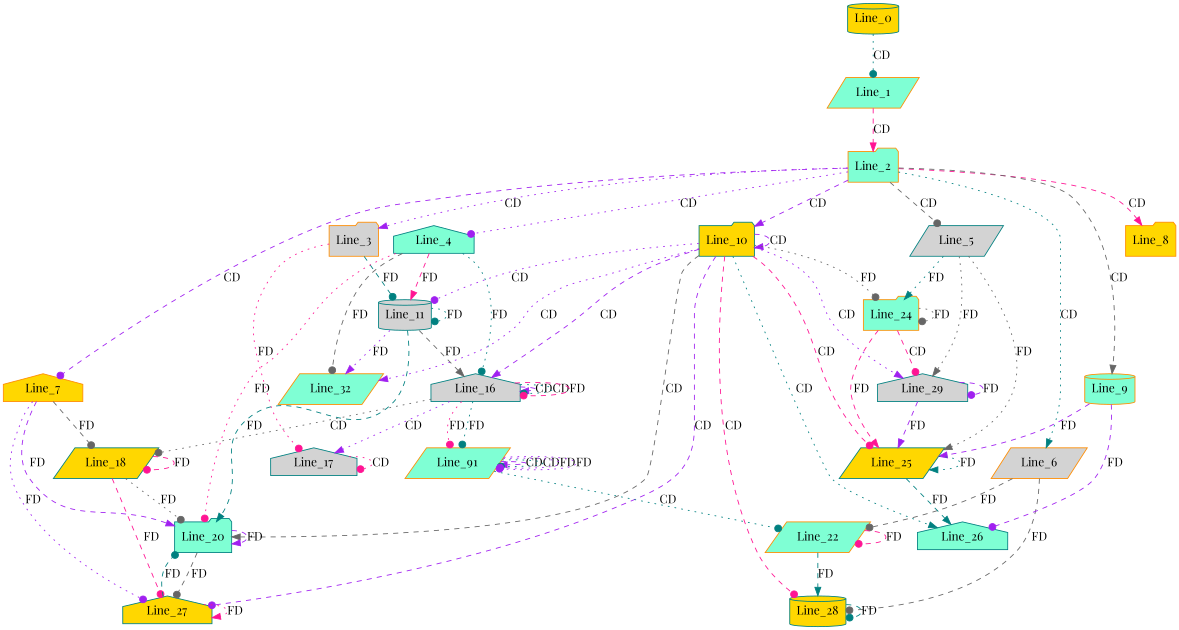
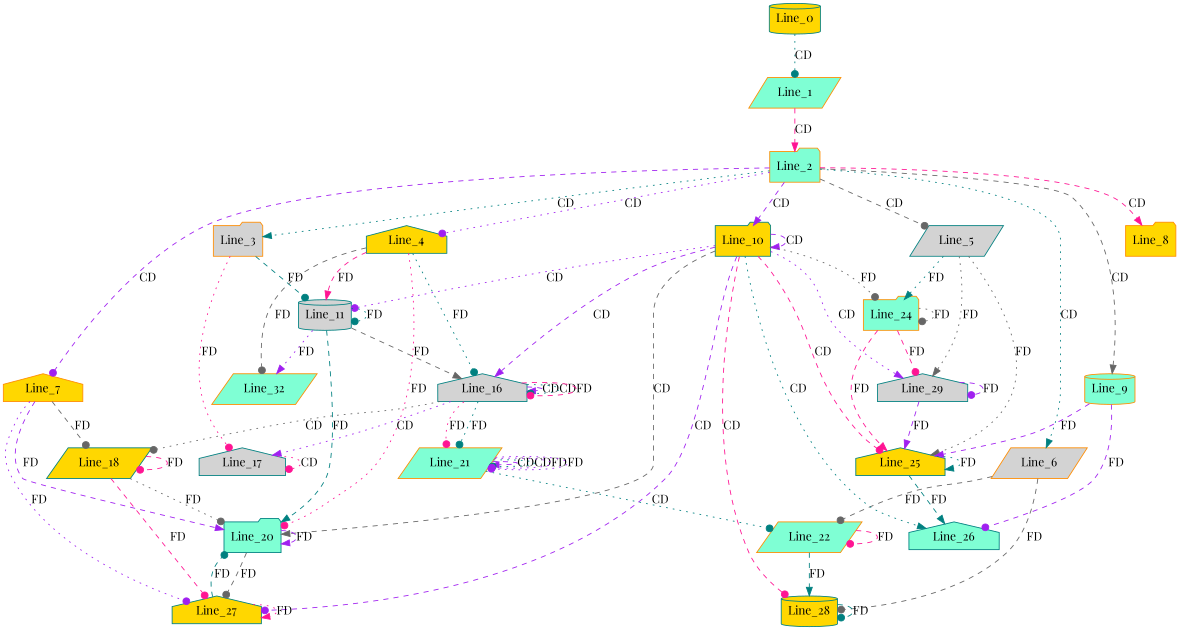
edge "Line_2" -> "Line_3": color purple -> teal
node "Line_4": fillcolor aquamarine -> gold
edge "Line_10" -> "Line_32": removed, label "CD"
edge "Line_24" -> "Line_29": label "CD" -> "FD"
node "Line_91": label "Line_91" -> "Line_21"
node "Line_25": shape parallelogram -> house
